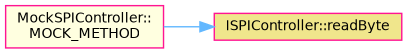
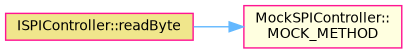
edge "MockSPIController:: MOCK_METHOD" -> "ISPIController::readByte": reversed
